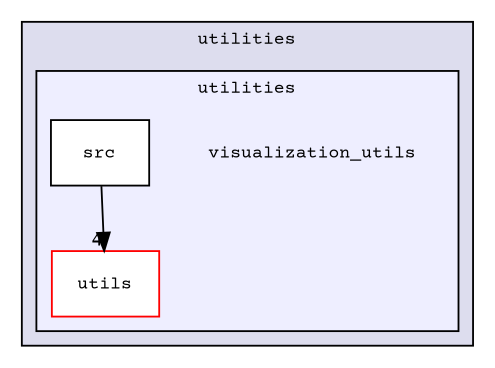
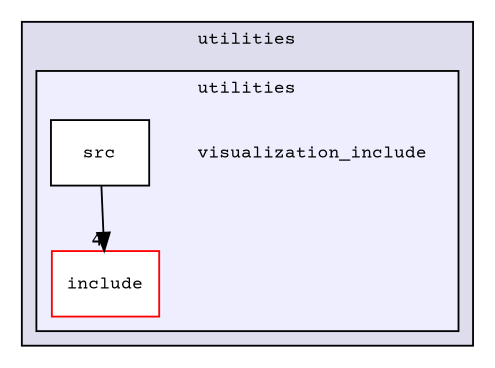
node "visualization_utils": label "visualization_utils" -> "visualization_include"
node "utils": label "utils" -> "include"
